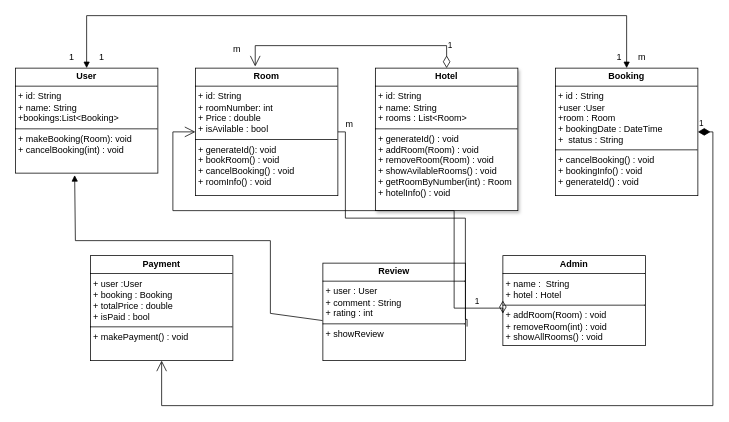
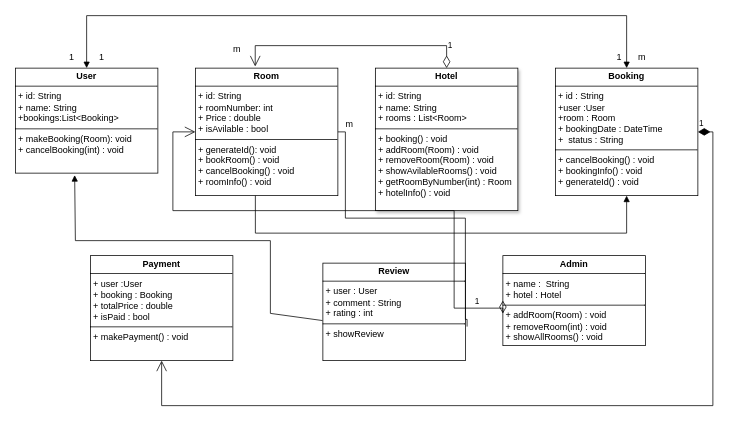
node "Hotel + id: String + name: String + rooms : List<Room> + generateId() : void + addRoom(Room) : void + removeRoom(Room) : void + showAvilableRooms() : void + getRoomByNumber(int) : Room + hotelInfo() : void": label "Hotel + id: String + name: String + rooms : List<Room> + generateId() : void + addRoom(Room) : void + removeRoom(Room) : void + showAvilableRooms() : void + getRoomByNumber(int) : Room + hotelInfo() : void" -> "Hotel + id: String + name: String + rooms : List<Room> + booking() : void + addRoom(Room) : void + removeRoom(Room) : void + showAvilableRooms() : void + getRoomByNumber(int) : Room + hotelInfo() : void"
edge "Room + id: String + roomNumber: int + Price : double + isAvilable : bool + generateId(): void + bookRoom() : void + cancelBooking() : void + roomInfo() : void" -> "Booking + id : String +user :User +room : Room + bookingDate : DateTime + status : String + cancelBooking() : void + bookingInfo() : void + generateId() : void": added
